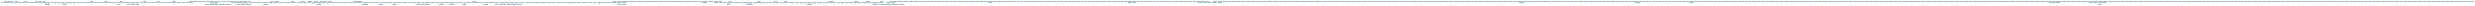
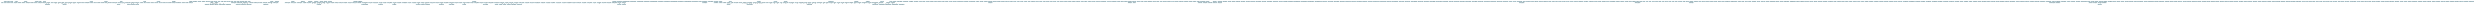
node "app/service/elements/btn/btn_band_white.blade.php": removed
